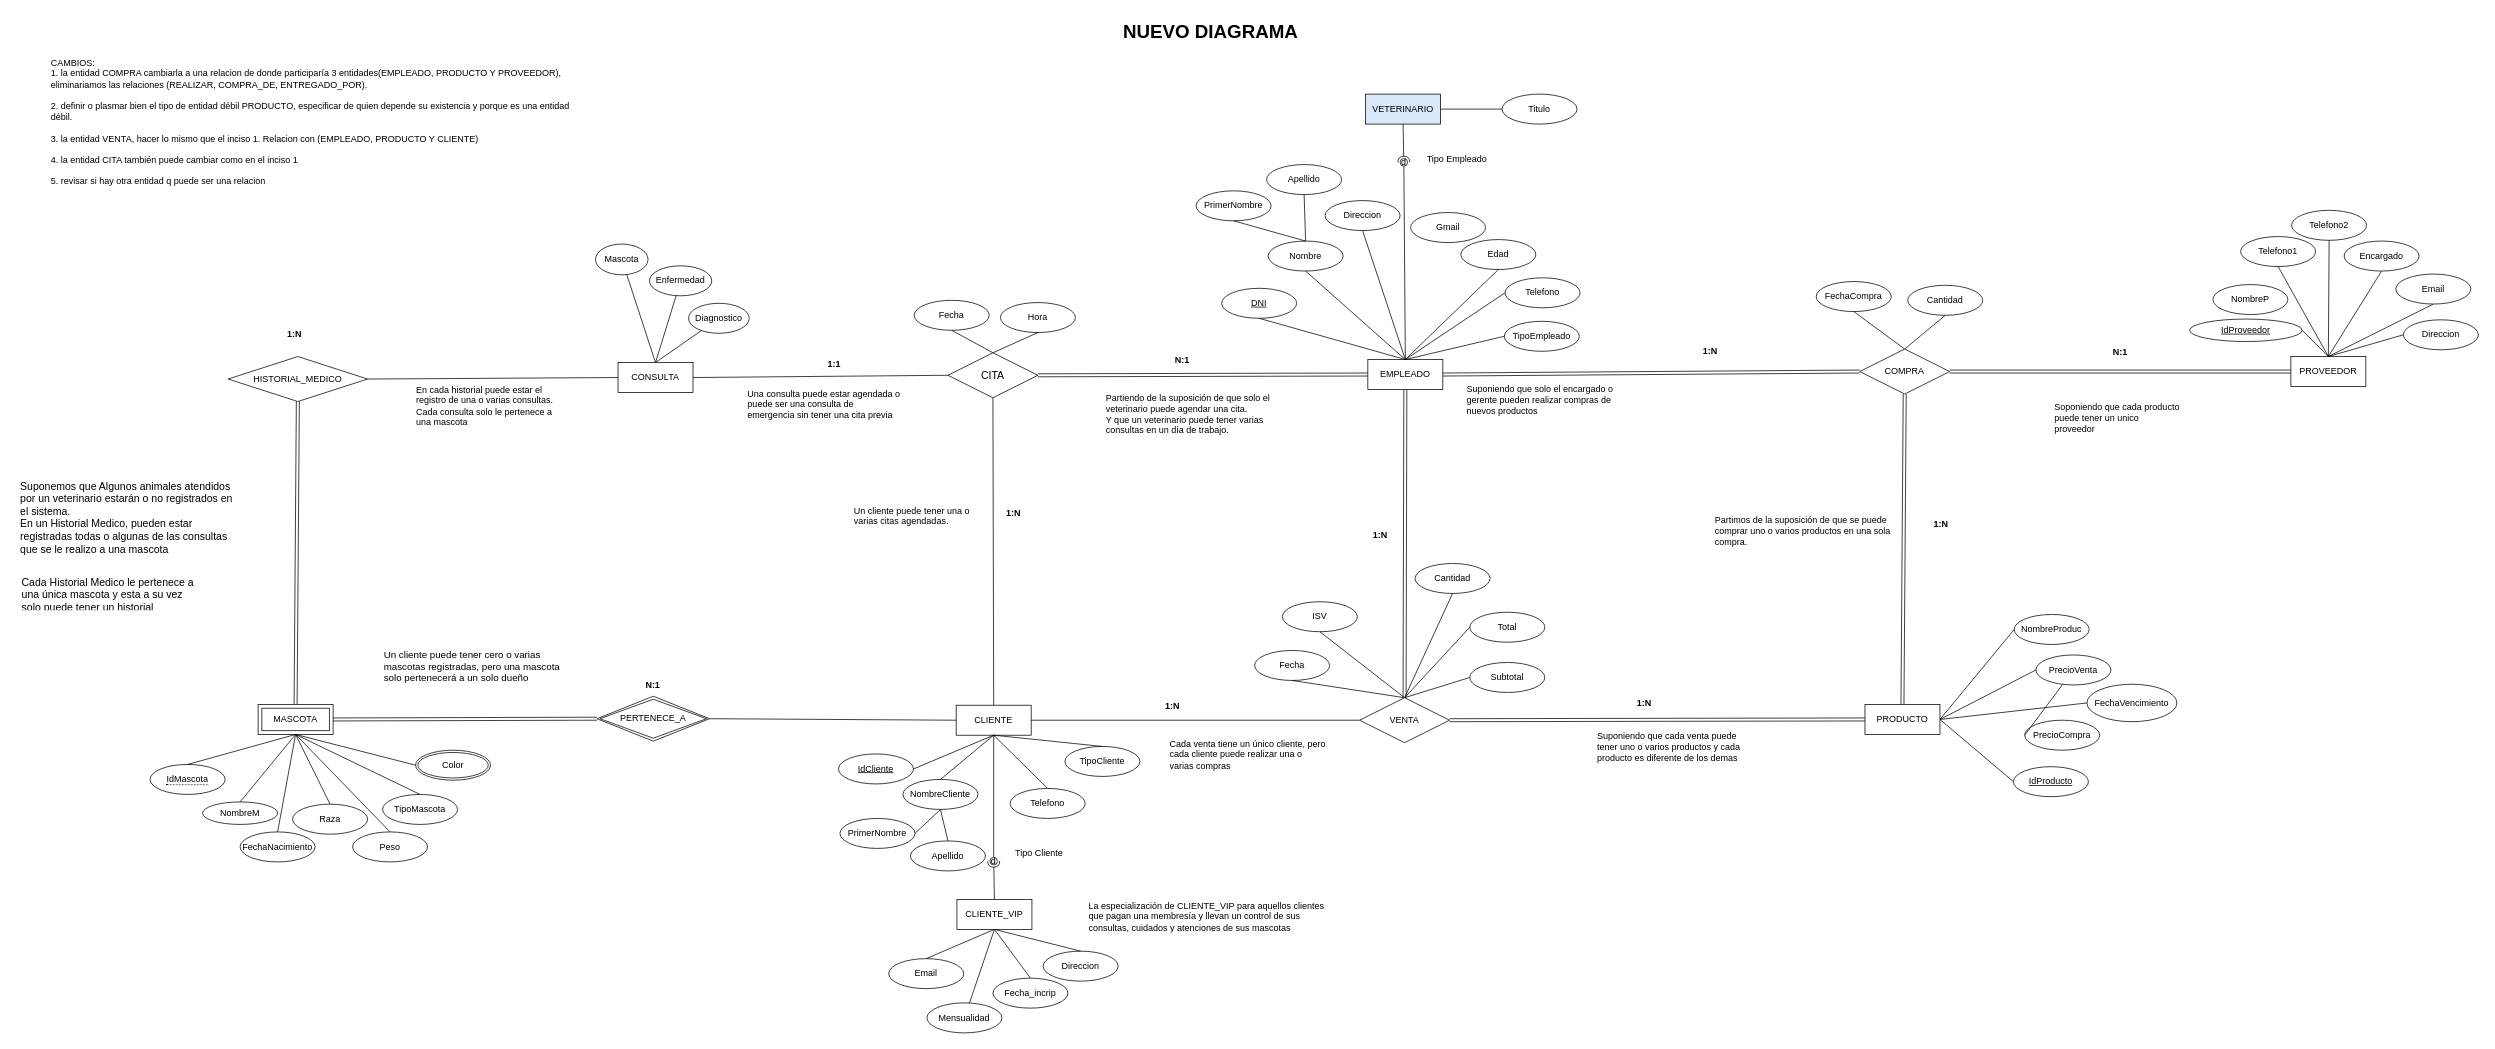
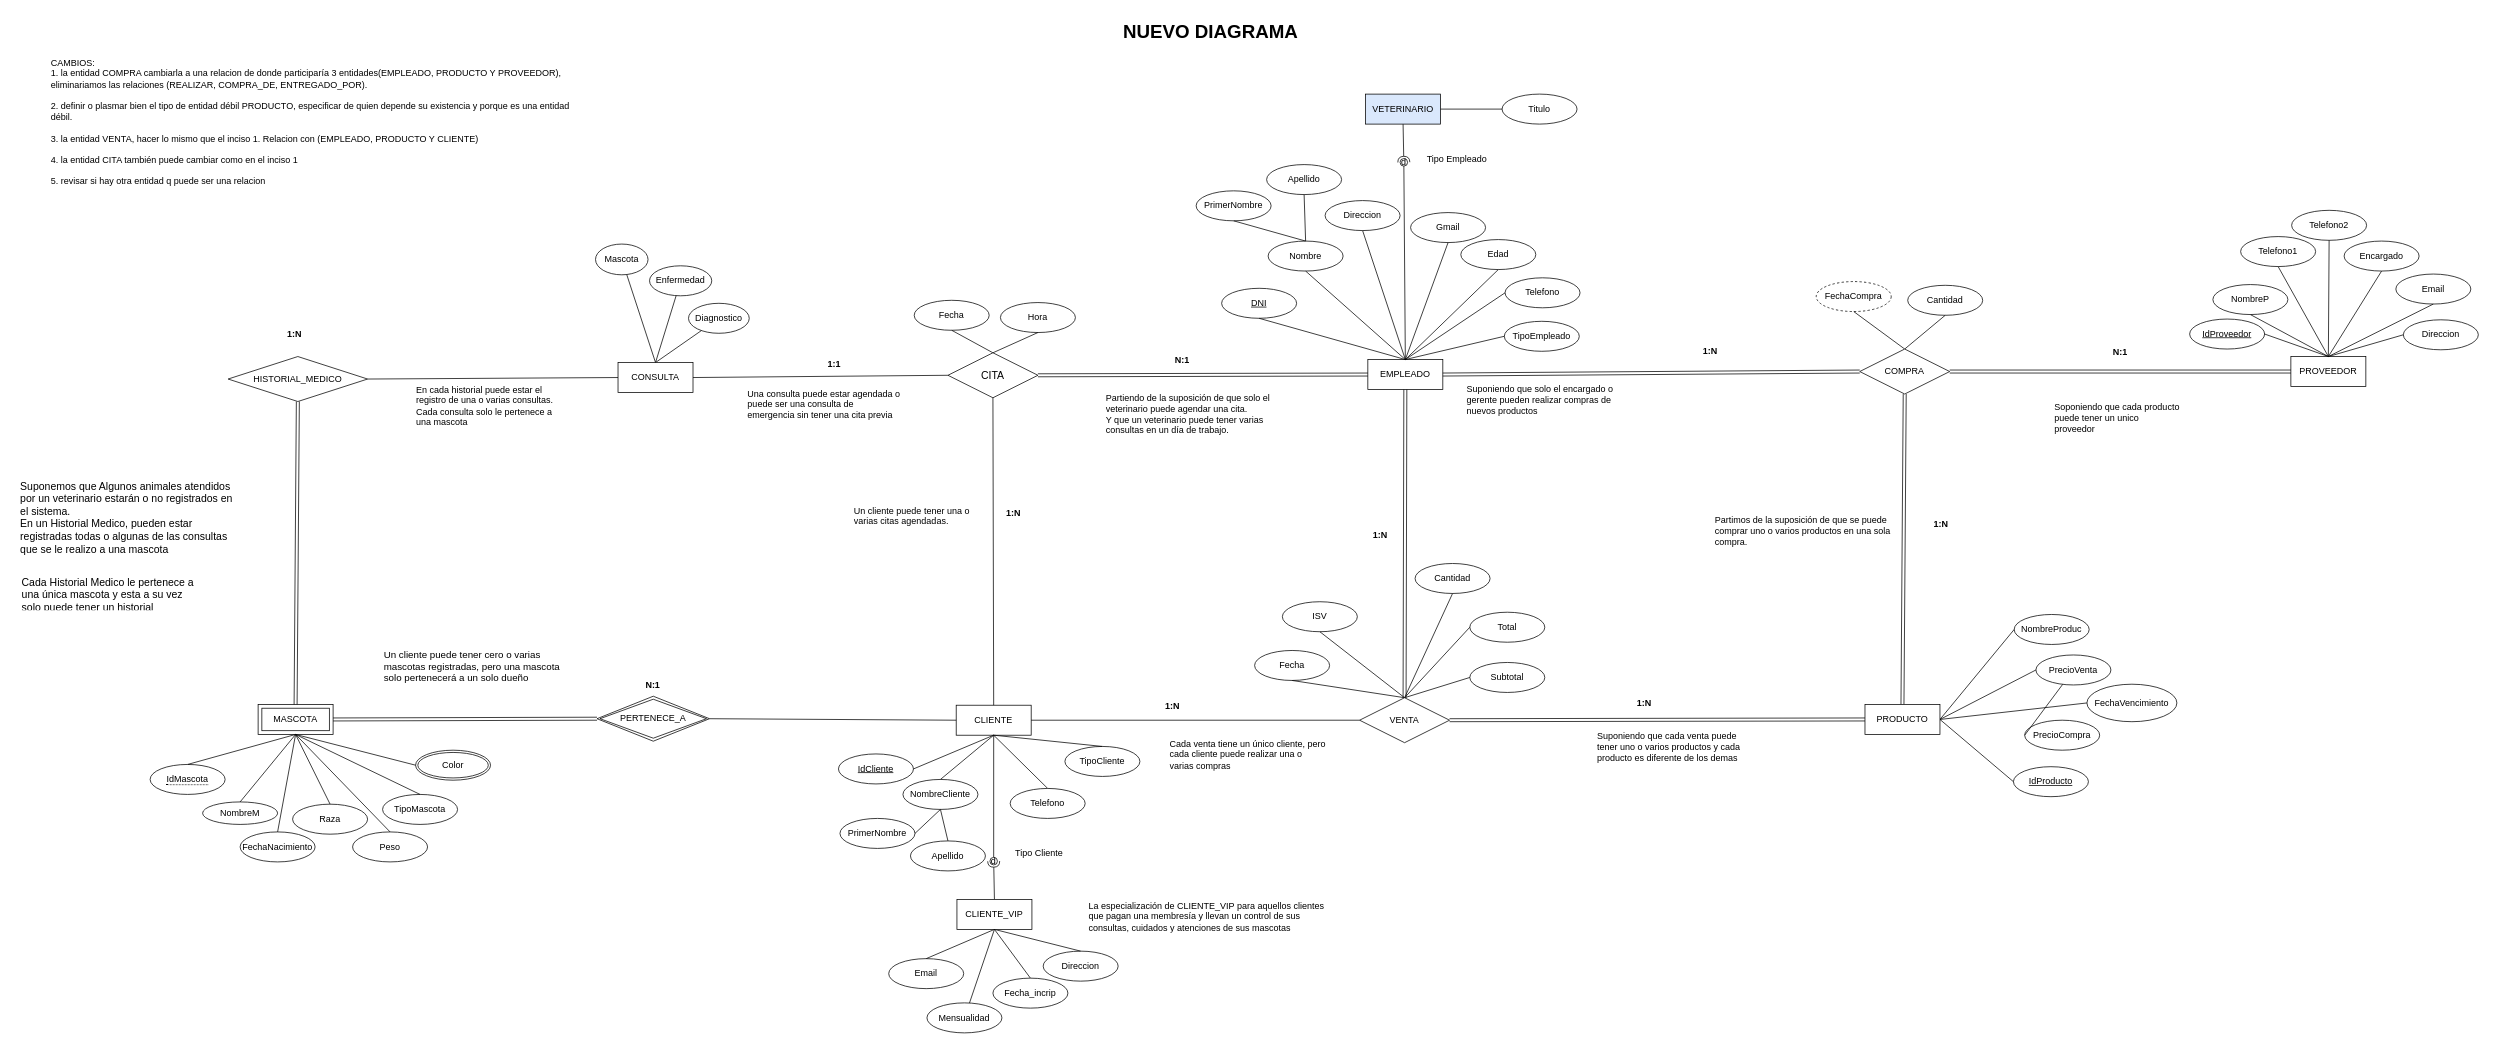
node "FechaCompra": style solid -> dashed
edge "Gmail" -- "EMPLEADO": added
node "IdProveedor": size 113x23 -> 75x30
edge "NombreP" -- "PROVEEDOR": added
